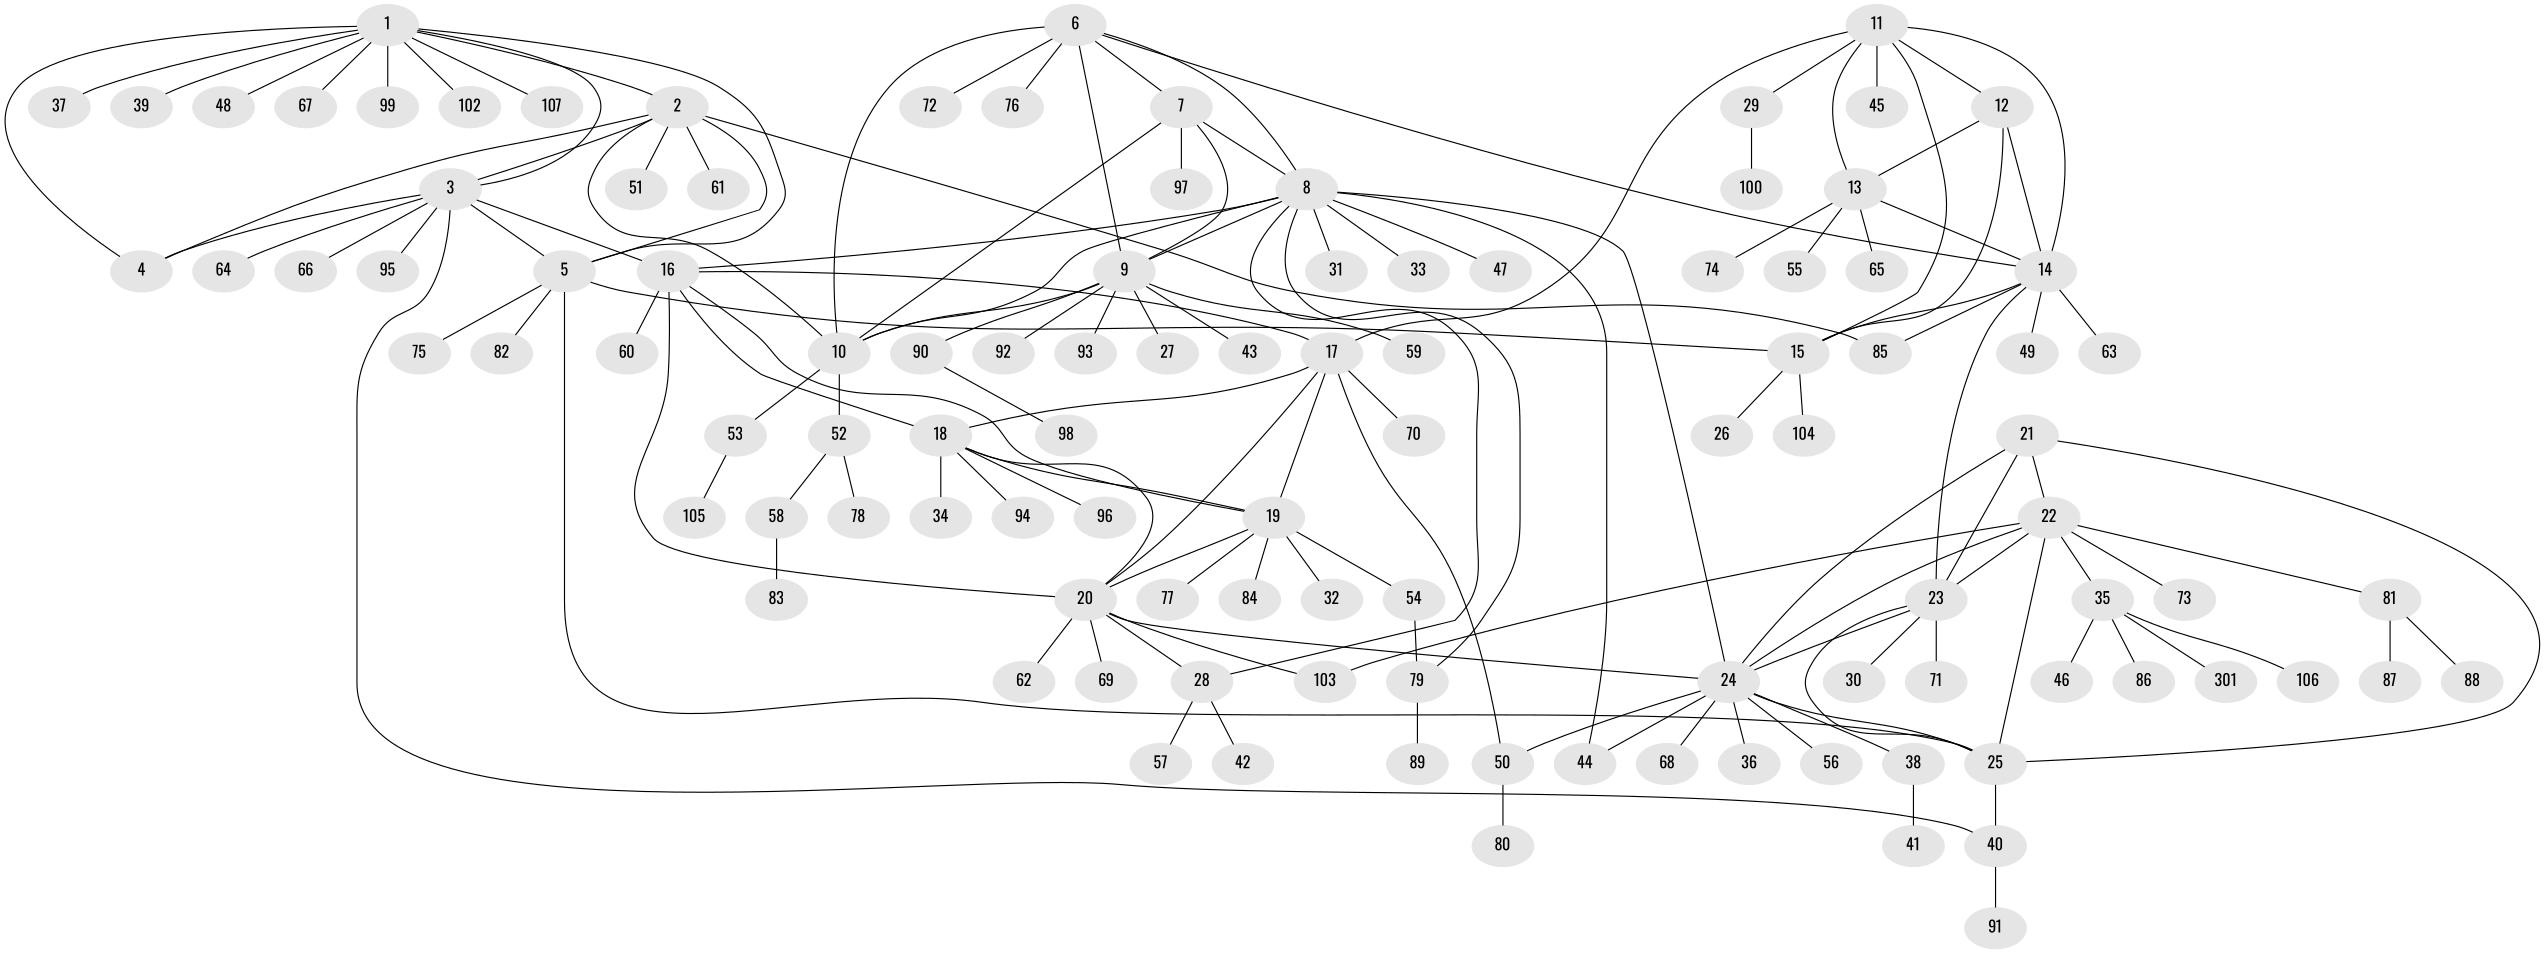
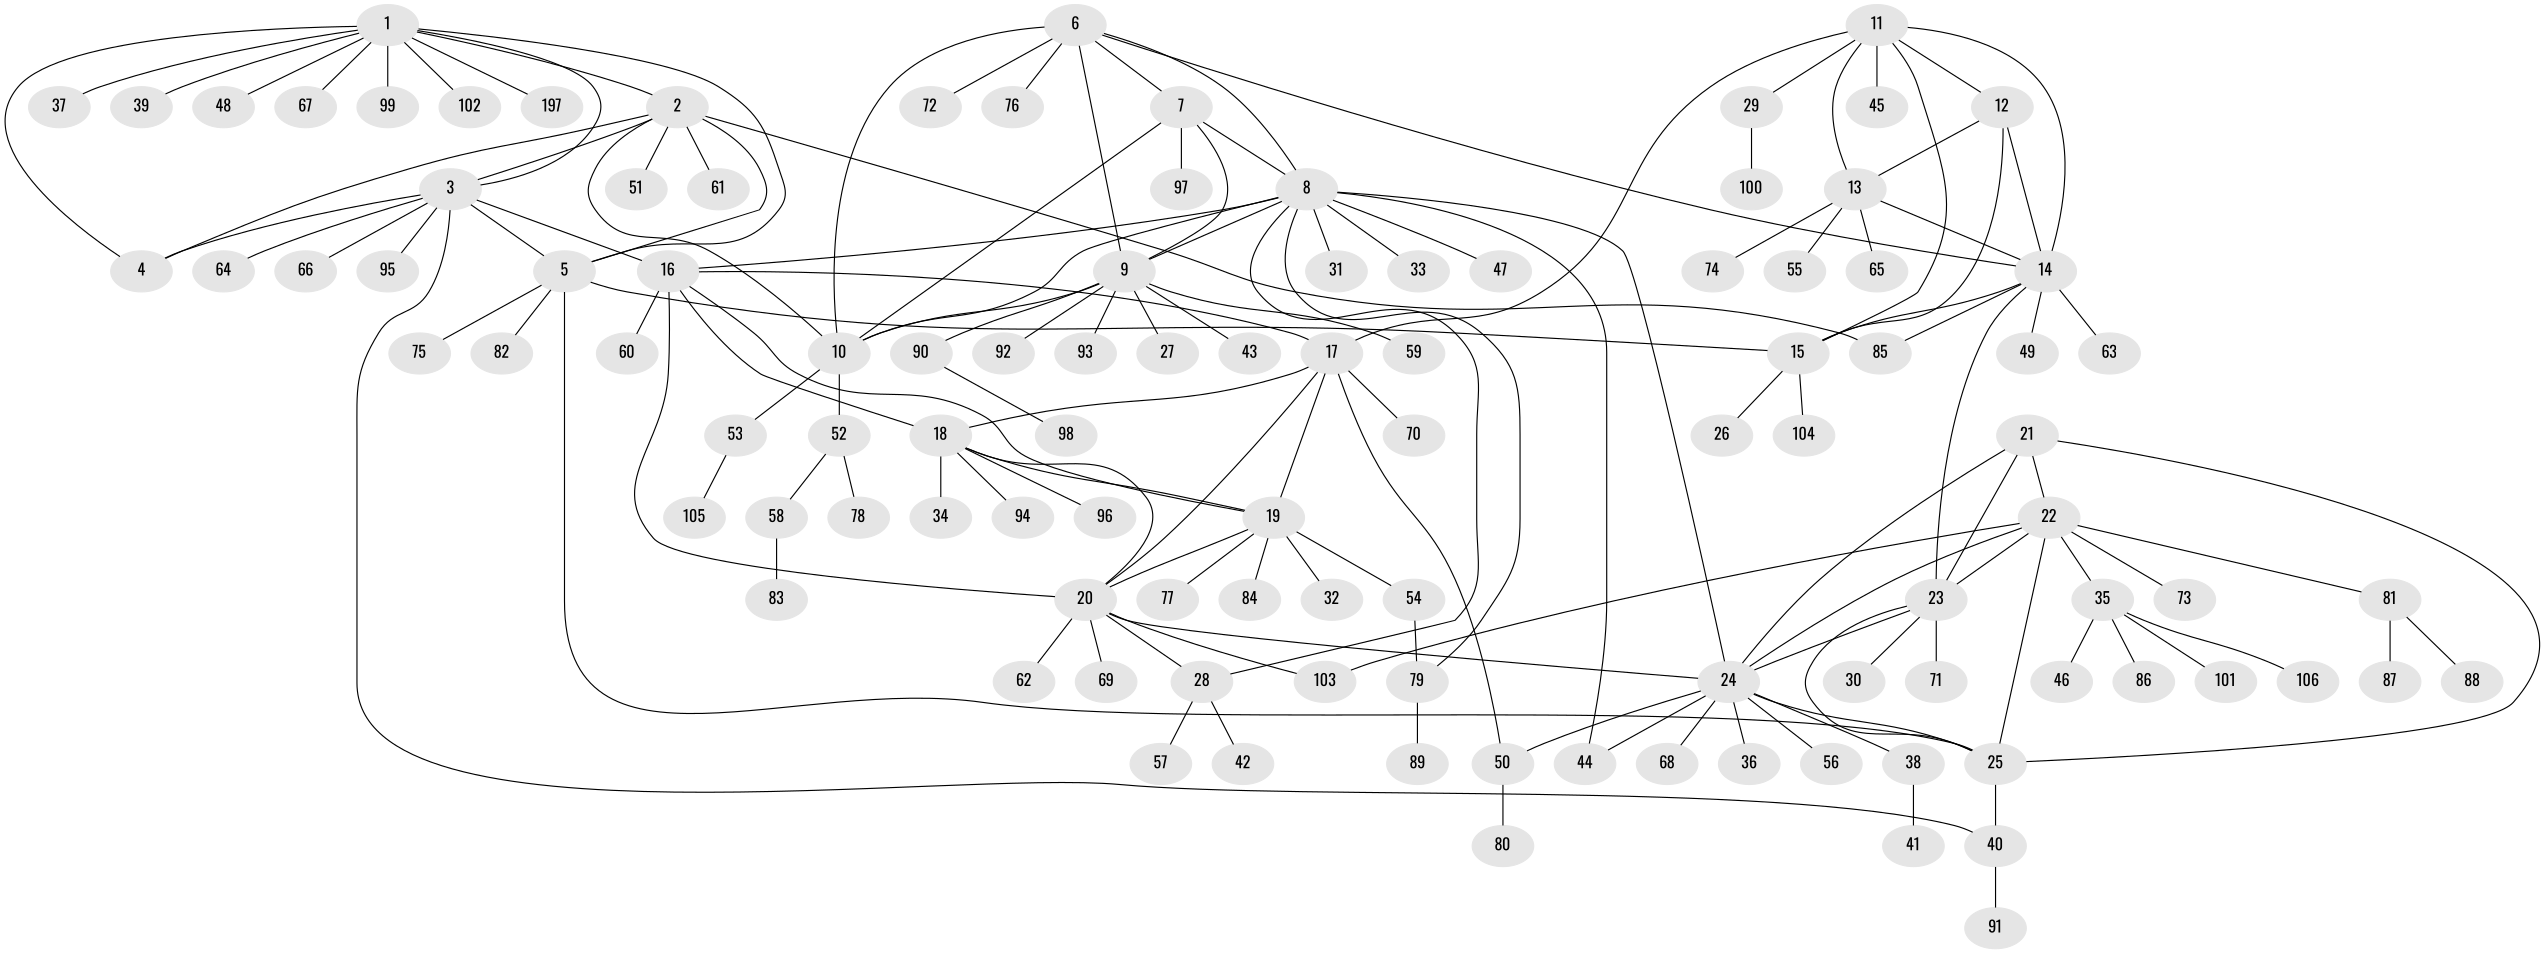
node "107": label "107" -> "197"
node "301": label "301" -> "101"
